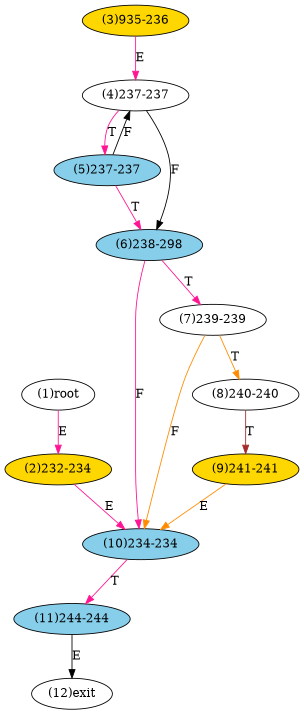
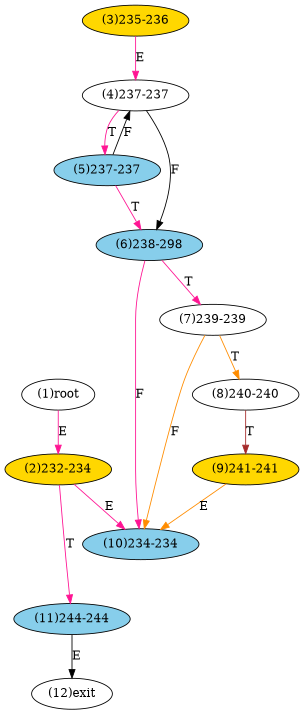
node "(3)935-236": label "(3)935-236" -> "(3)235-236"
edge "(10)234-234" -> "(11)244-244": now "(2)232-234" -> "(11)244-244"
